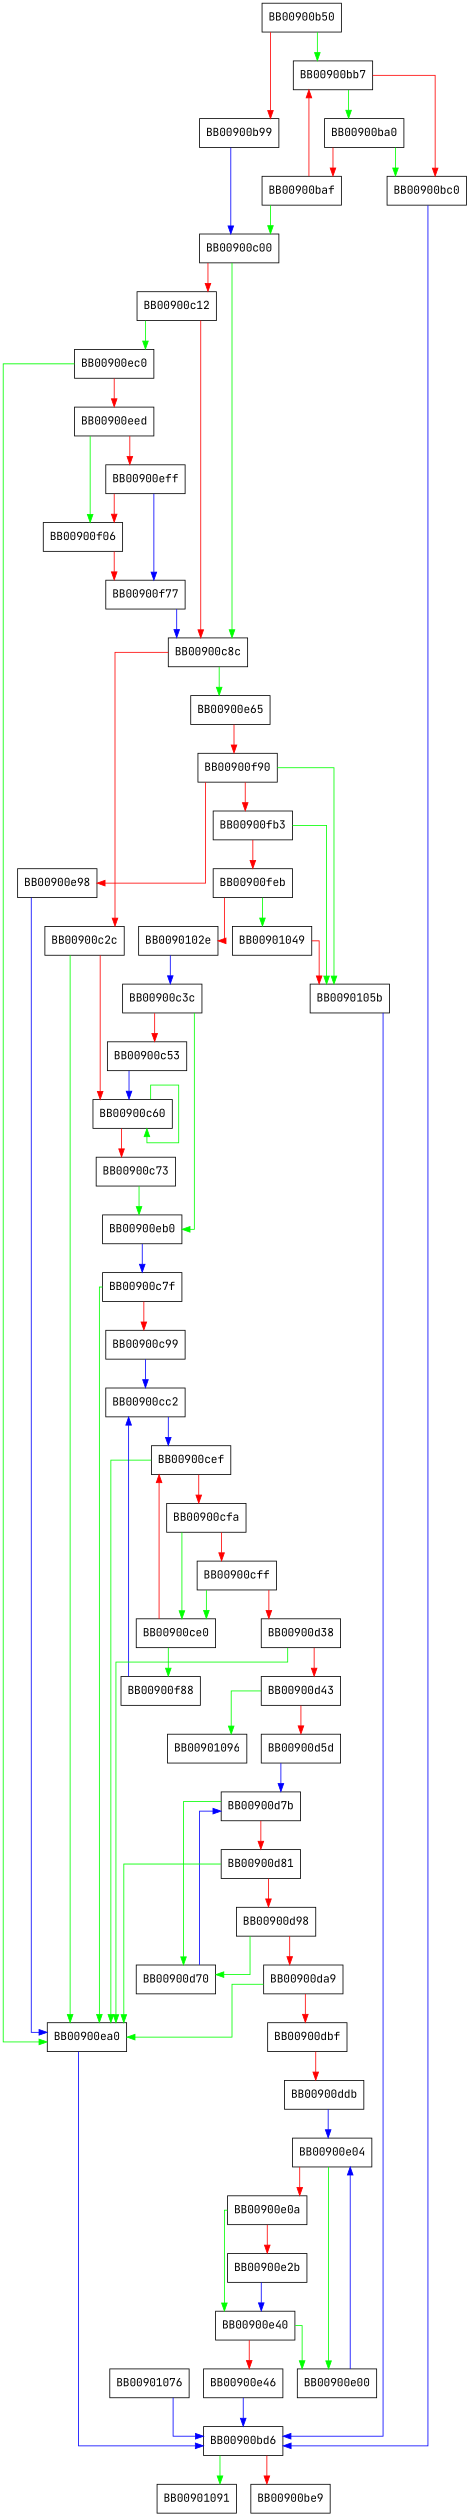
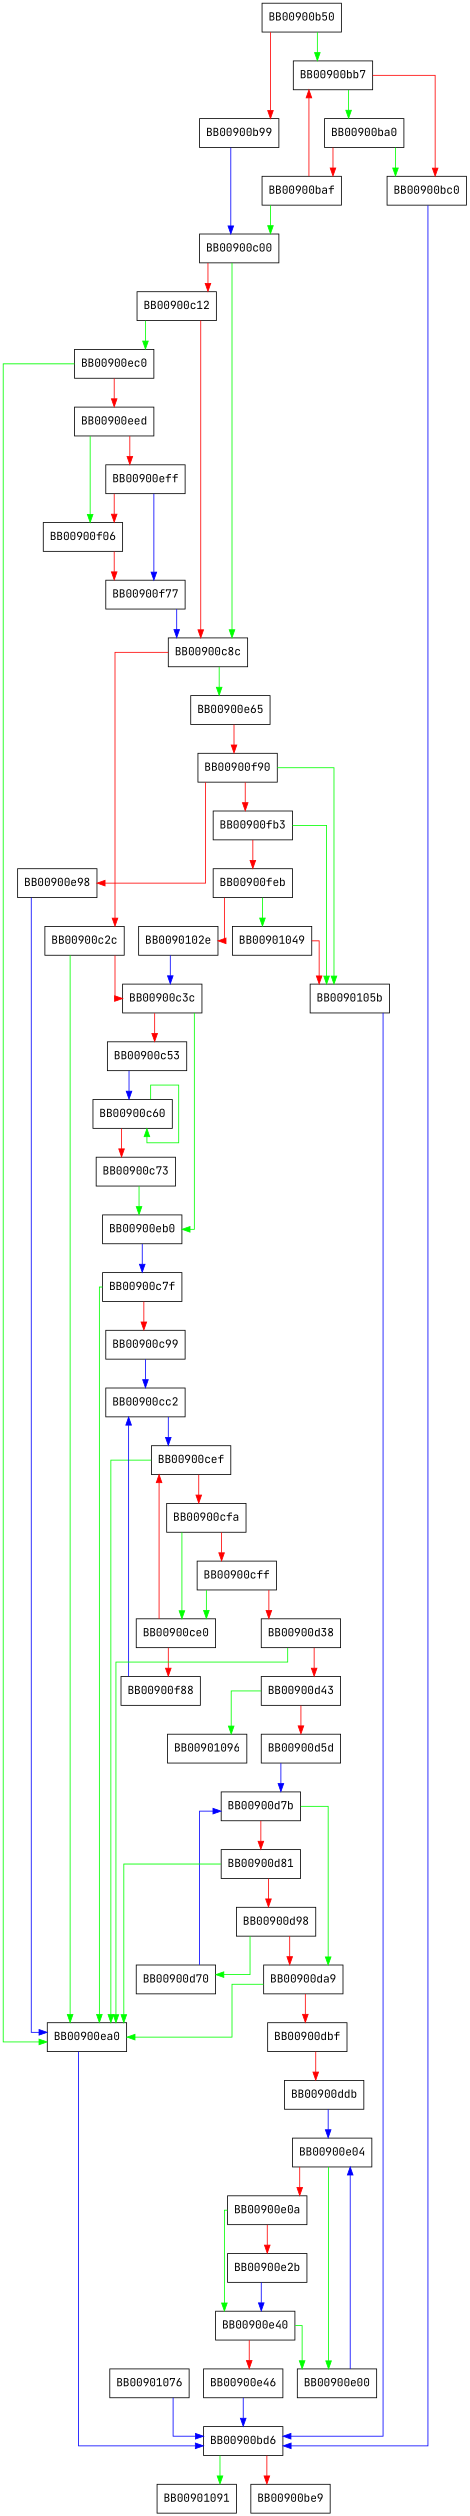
edge "BB00900c2c" -> "BB00900c60": now "BB00900c2c" -> "BB00900c3c"
edge "BB00900ce0" -> "BB00900f88": color green -> red
edge "BB00900d7b" -> "BB00900d70": now "BB00900d7b" -> "BB00900da9"
